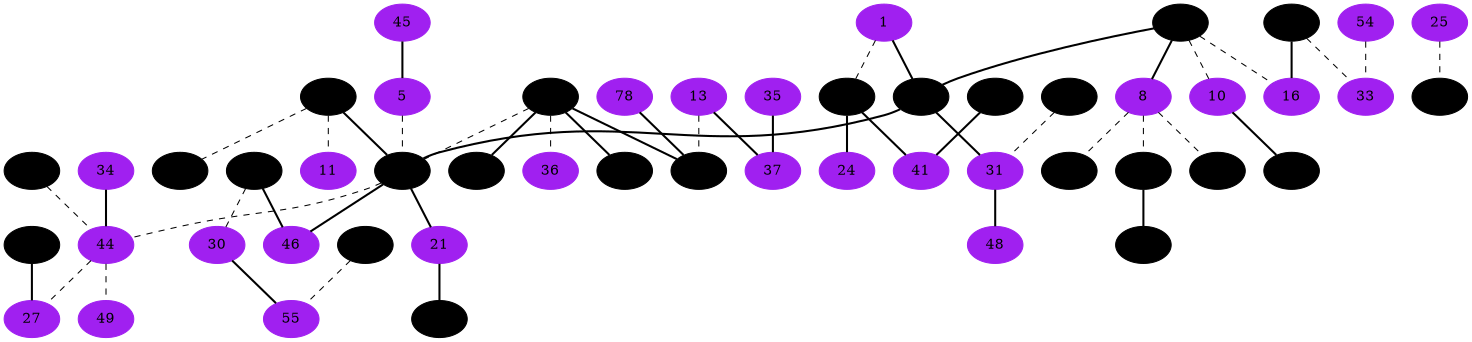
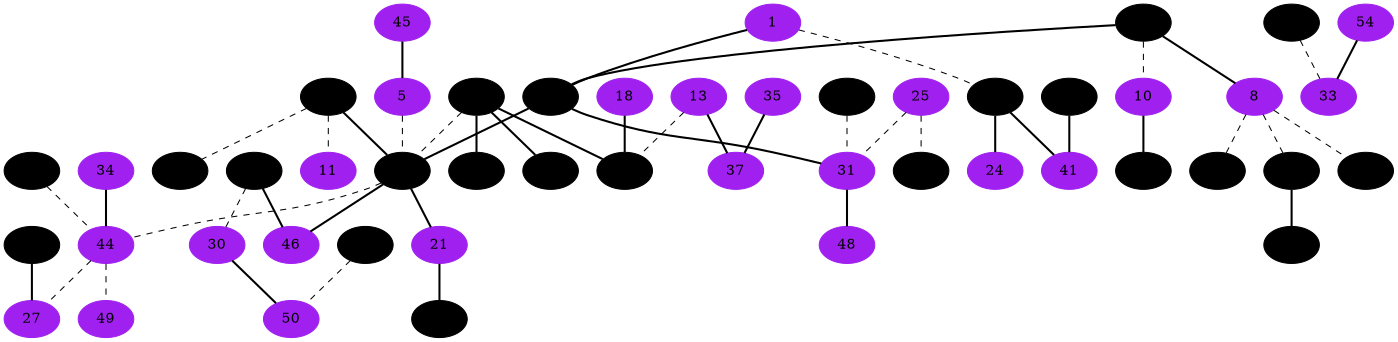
edge "54" -- "33": style dashed -> bold
node "78": label "78" -> "18"
node "16": removed
edge "25" -- "31": added
node "36": removed
node "55": label "55" -> "50"
